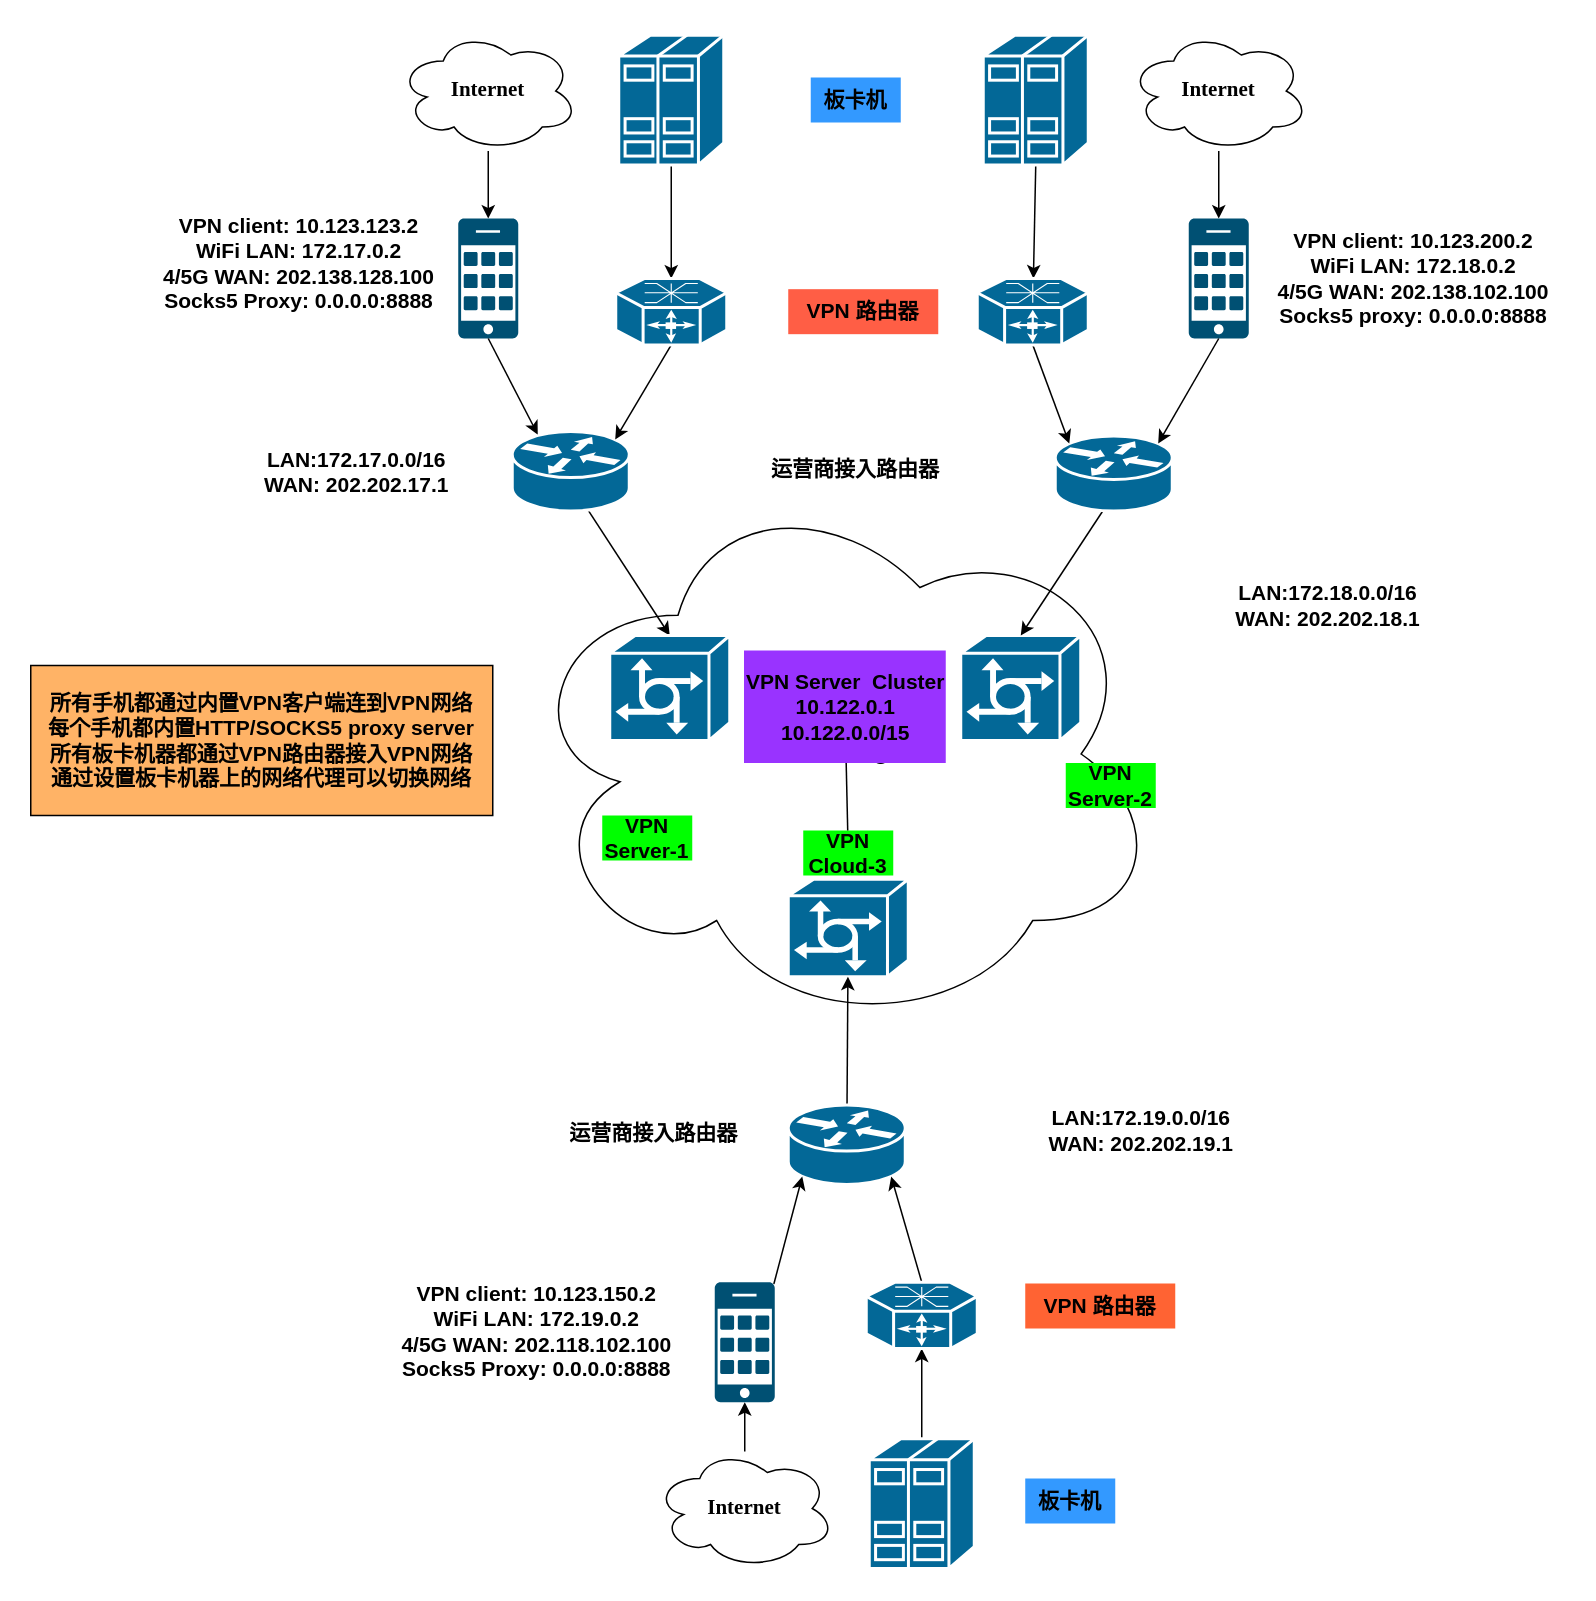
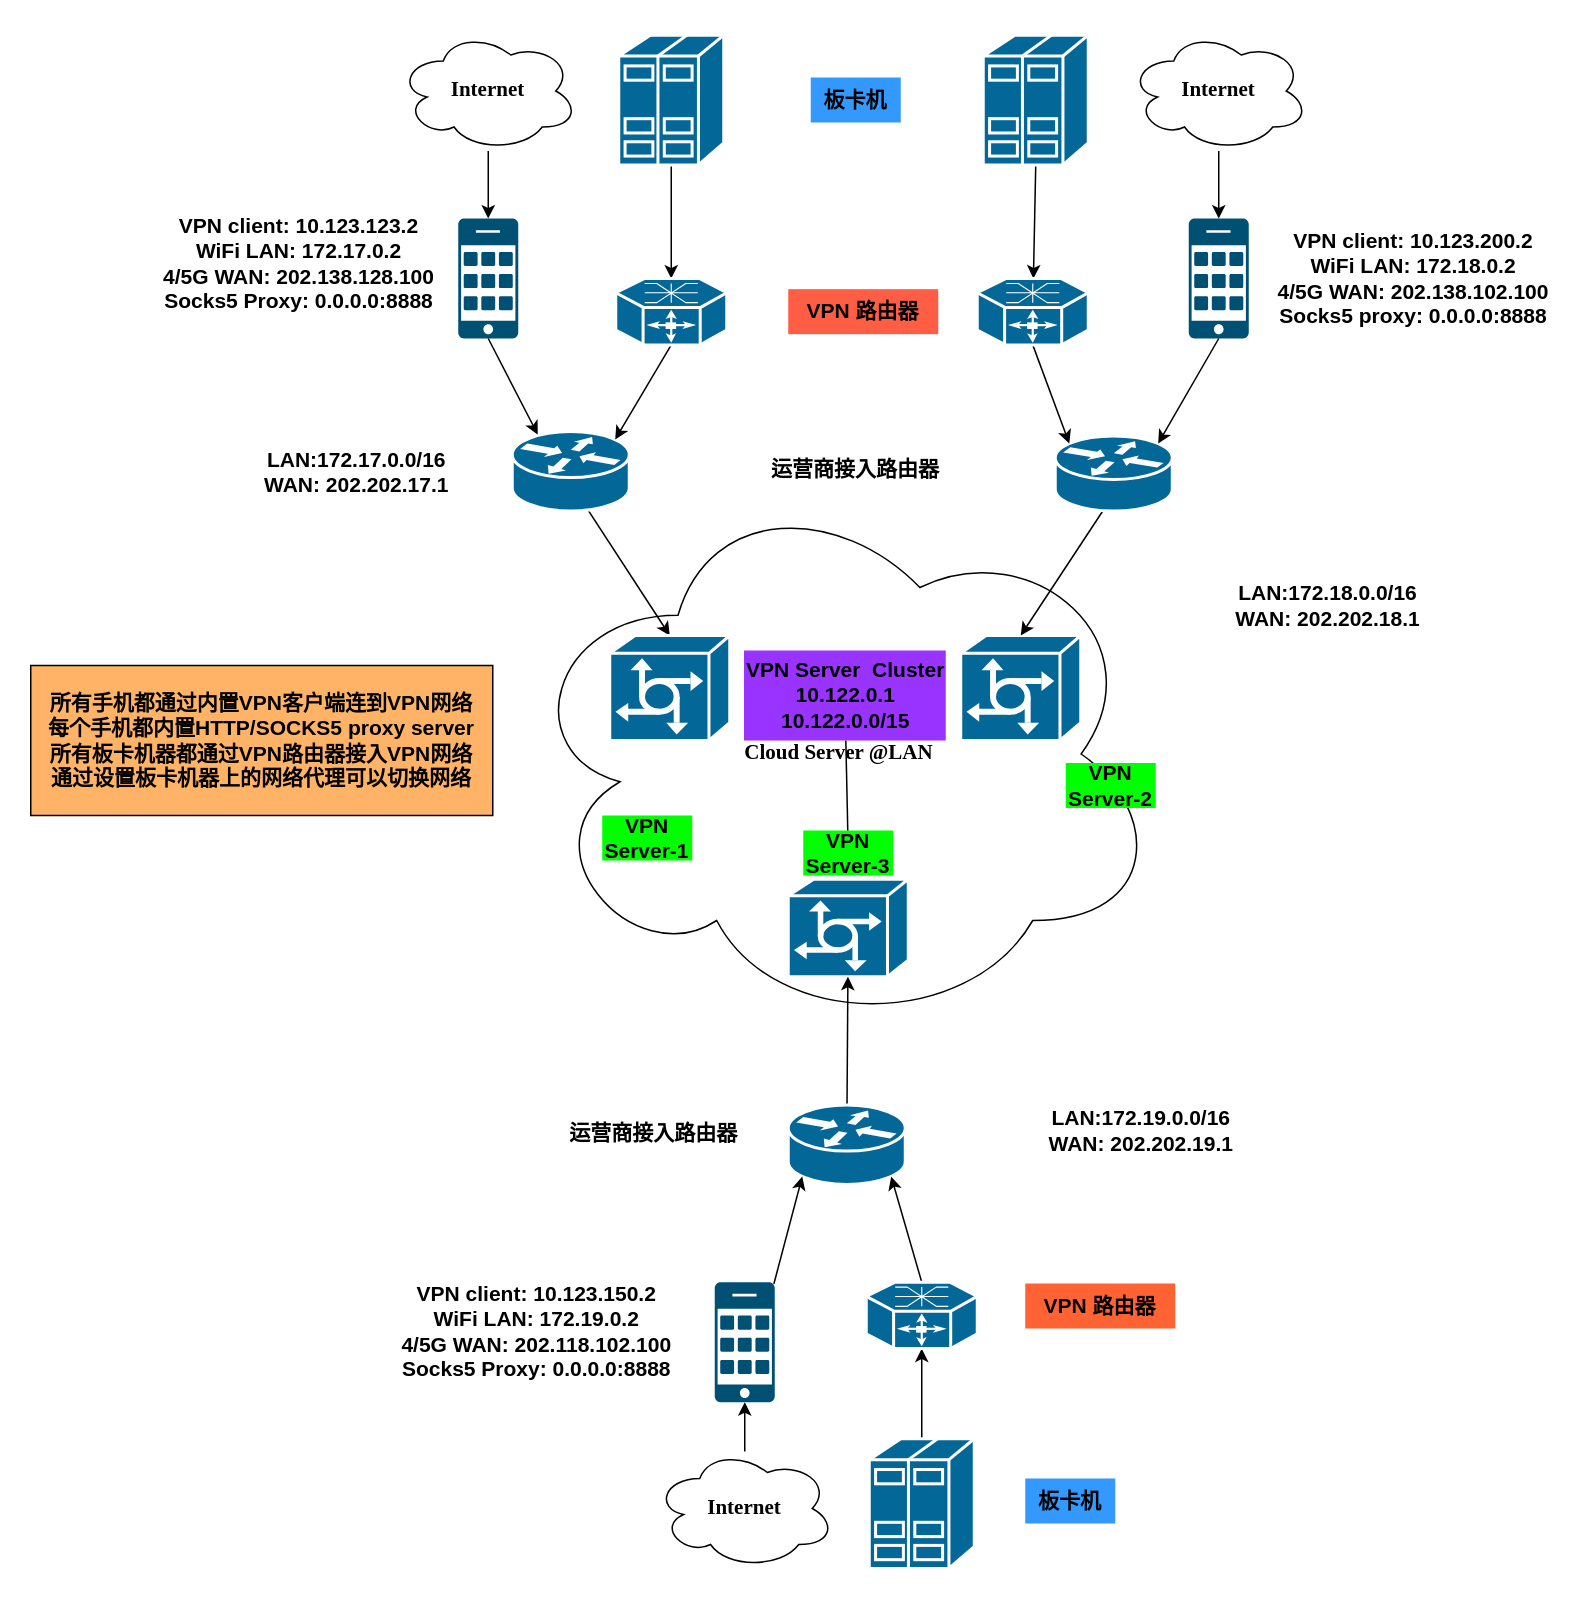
node "VPN Server Cluster 10.122.0.1 10.122.0.0/15": size 202x113 -> 202x90
node "Cloud Server @IDC": label "Cloud Server @IDC" -> "Cloud Server @LAN"
node "VPN Cloud-3": label "VPN Cloud-3" -> "VPN Server-3"
